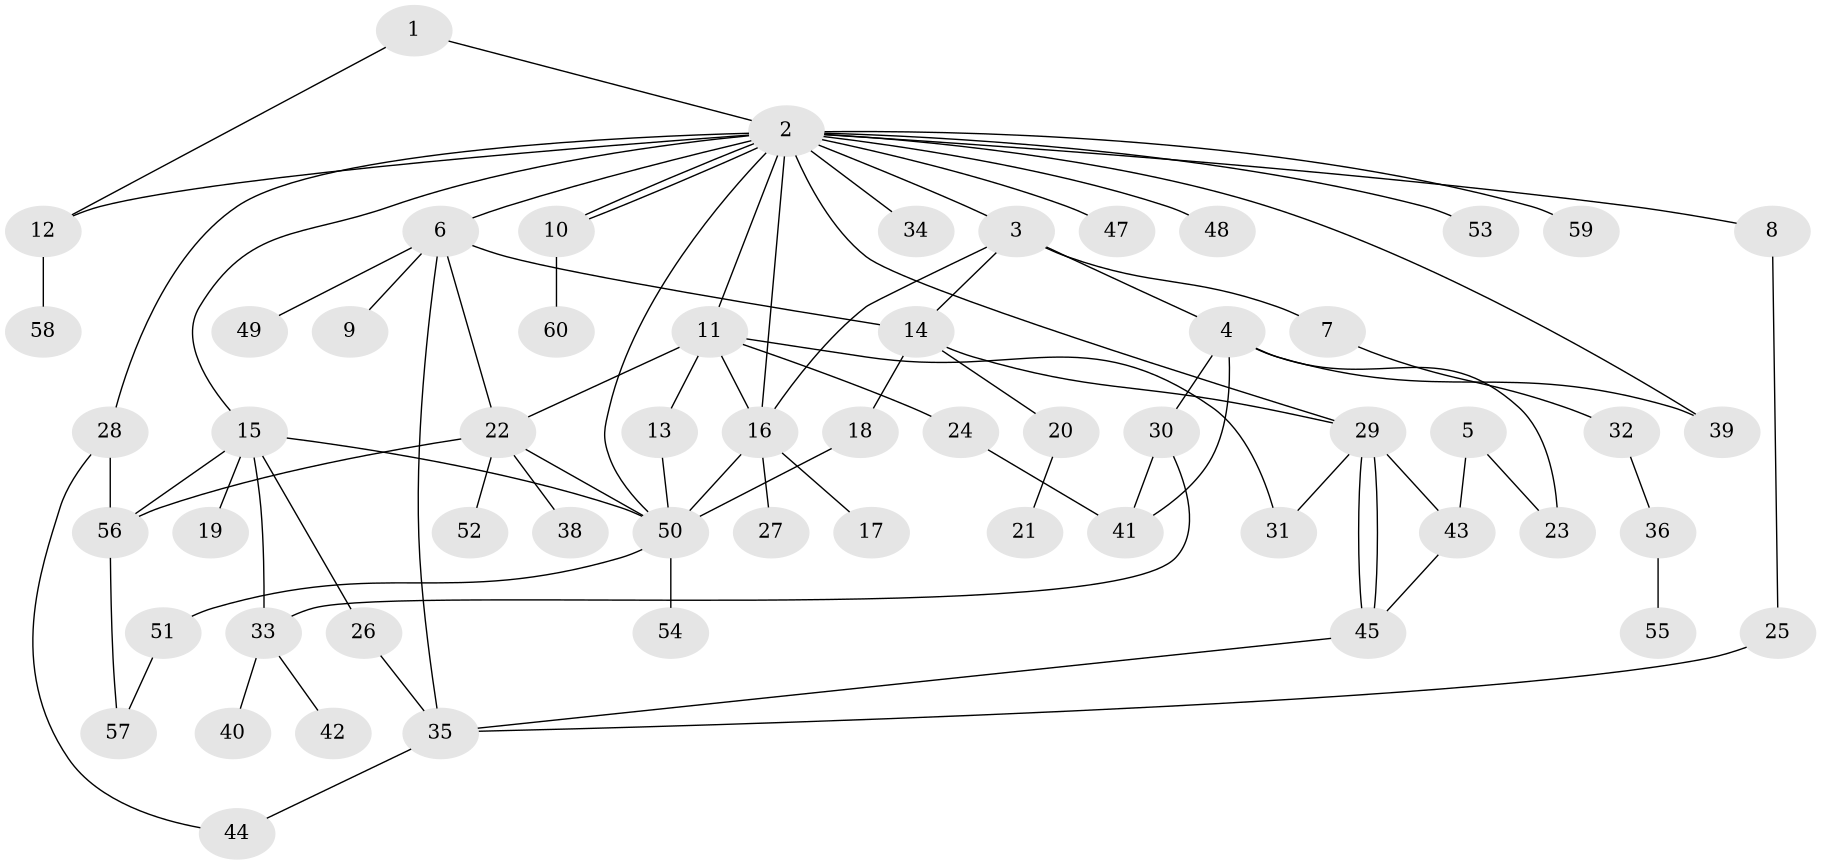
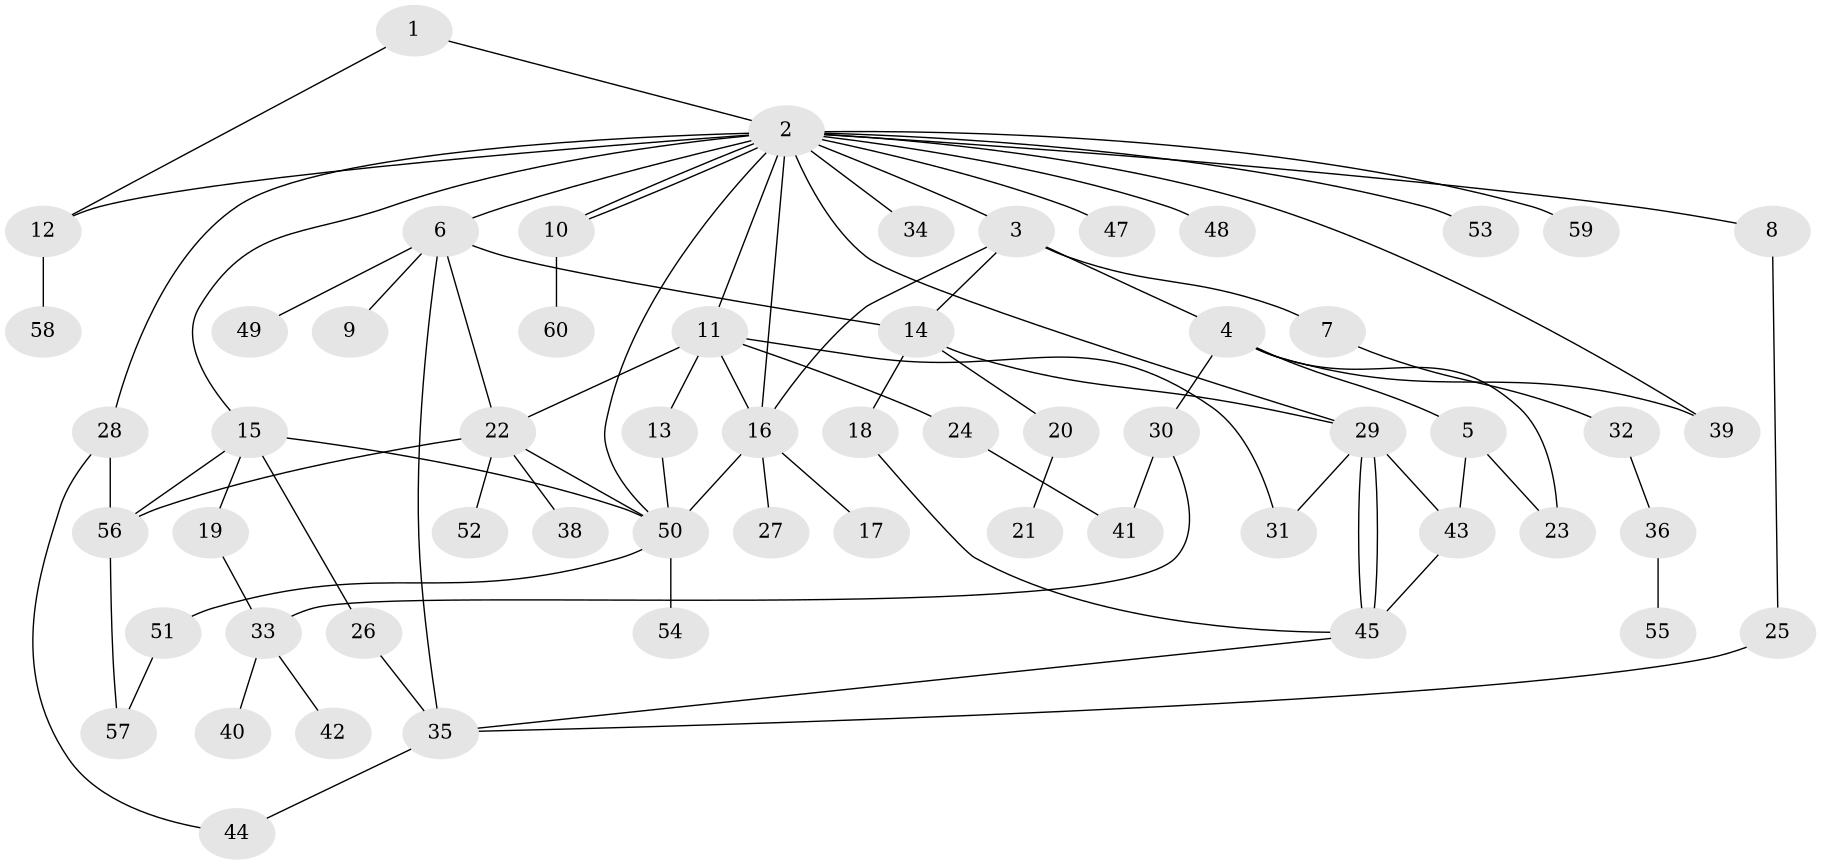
edge "4" -- "41": now "4" -- "5"
edge "18" -- "50": now "18" -- "45"
edge "15" -- "33": now "19" -- "33"
